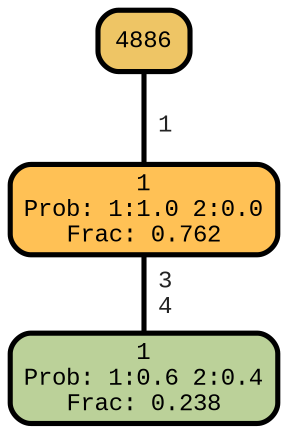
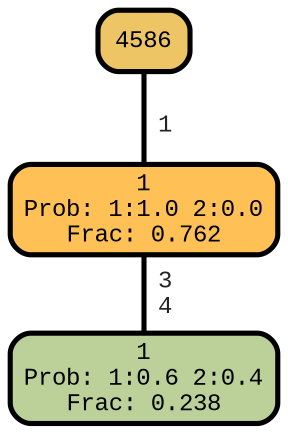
node "4886": label "4886" -> "4586"
